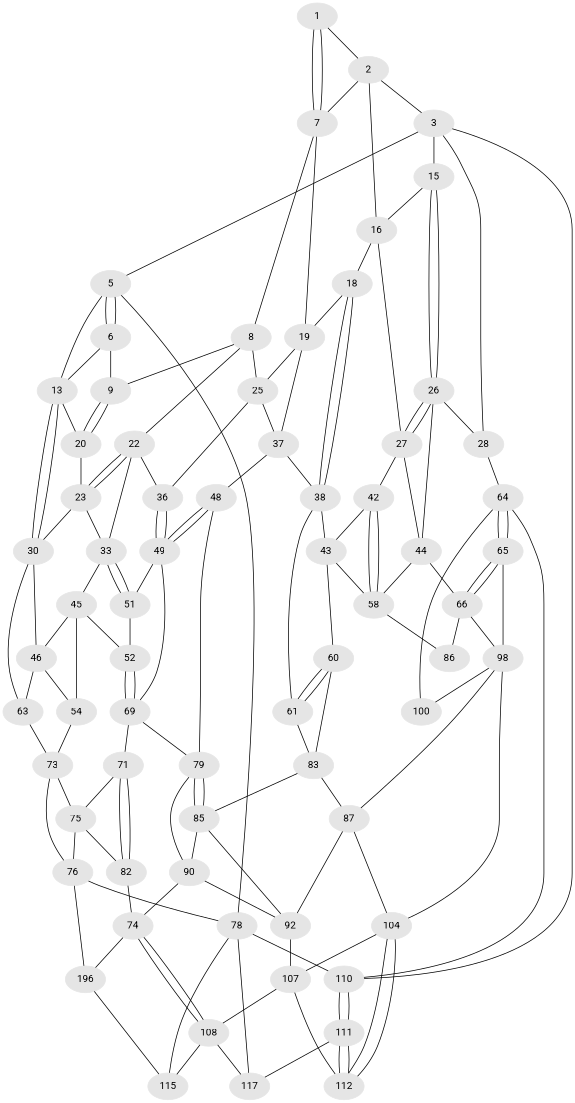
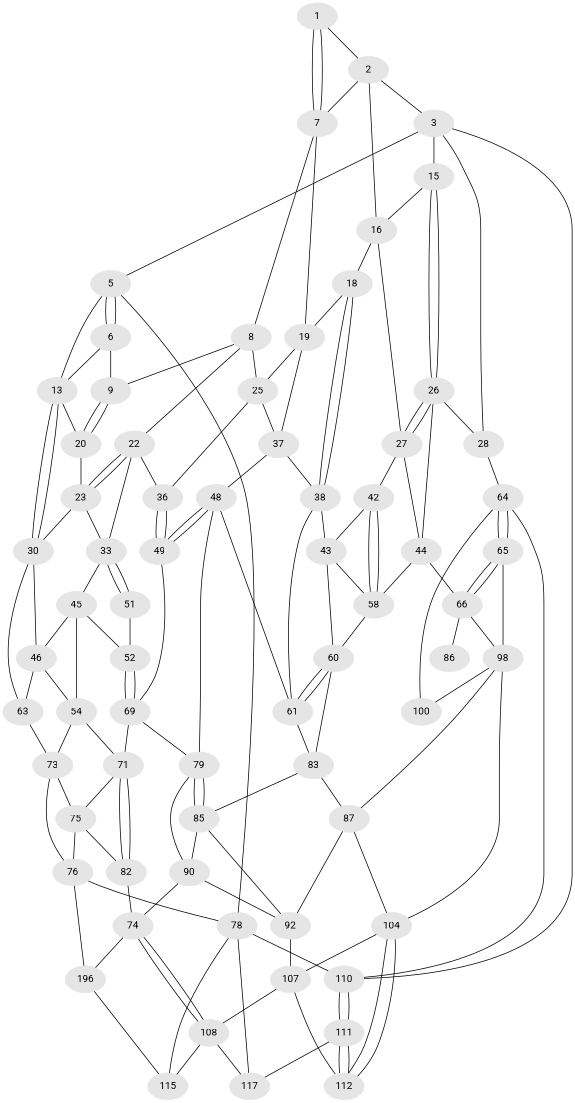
edge "49" -- "51": removed
edge "48" -- "61": added
edge "58" -- "86": now "58" -- "60"
edge "54" -- "71": added
